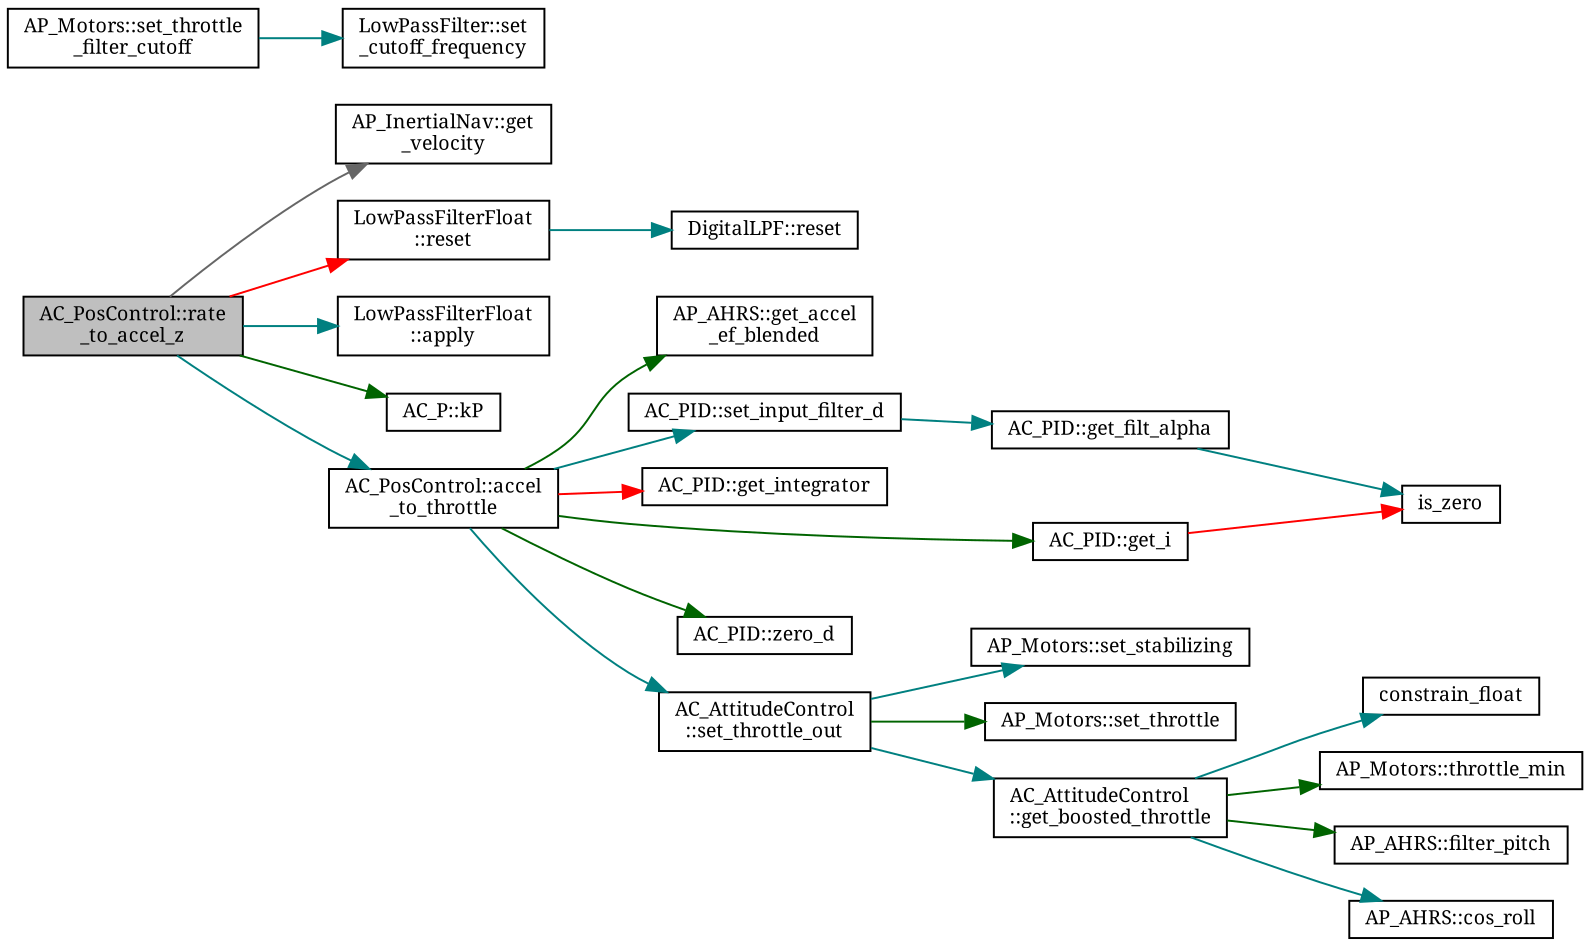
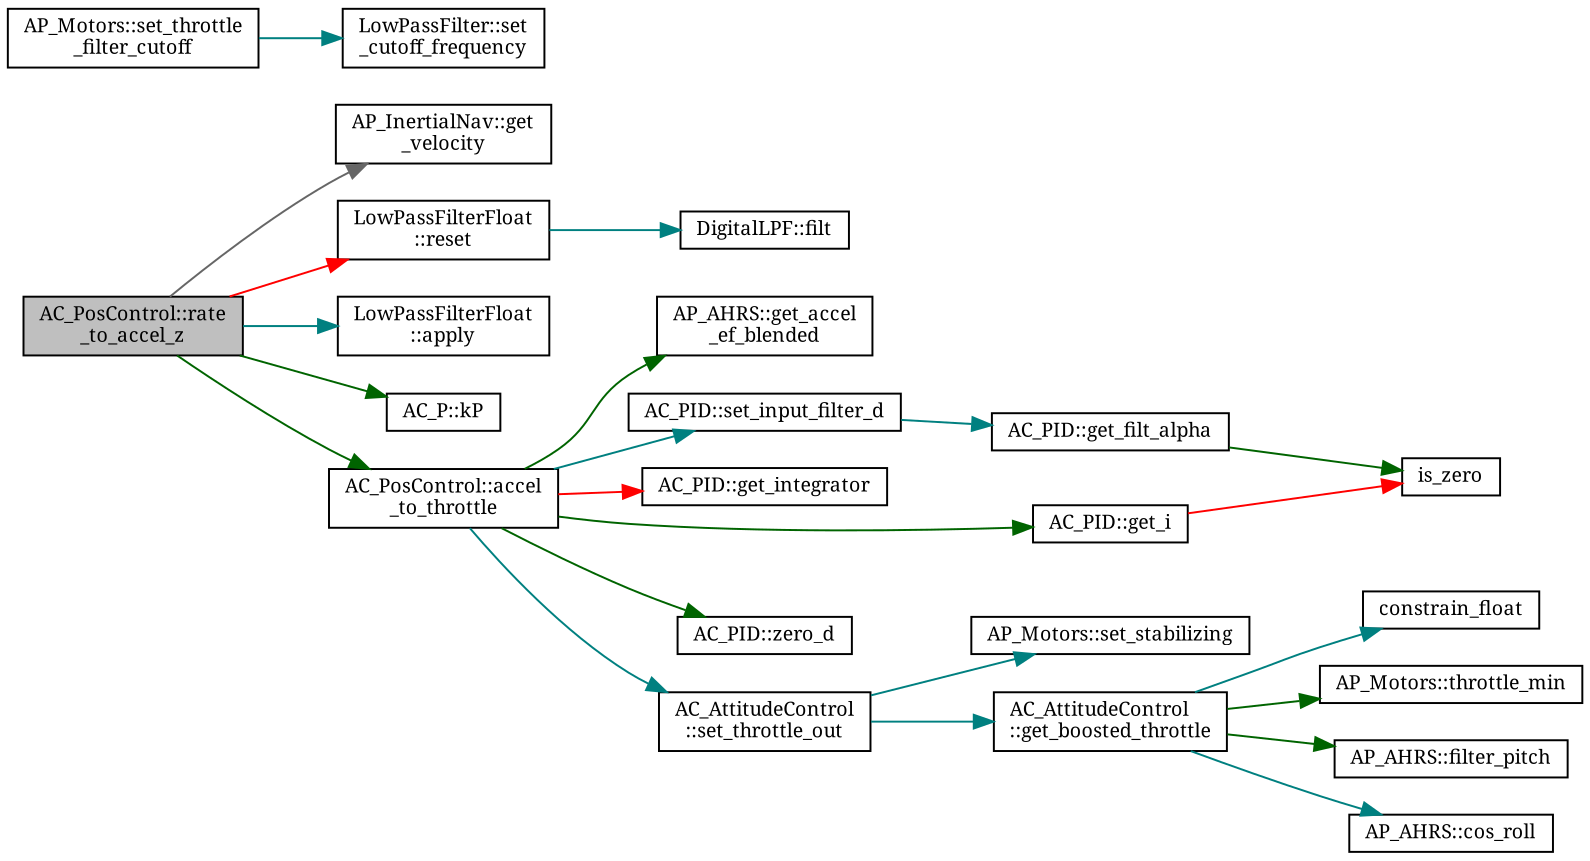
node "DigitalLPF::reset": label "DigitalLPF::reset" -> "DigitalLPF::filt"
edge "AC_PosControl::rate _to_accel_z" -> "AC_PosControl::accel _to_throttle": color teal -> darkgreen
edge "AC_PID::get_filt_alpha" -> "is_zero": color teal -> darkgreen
node "AP_Motors::set_throttle": removed
